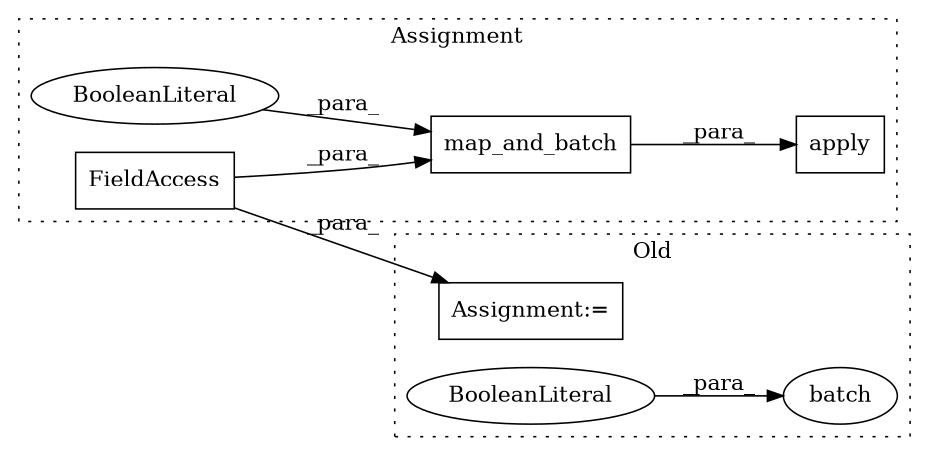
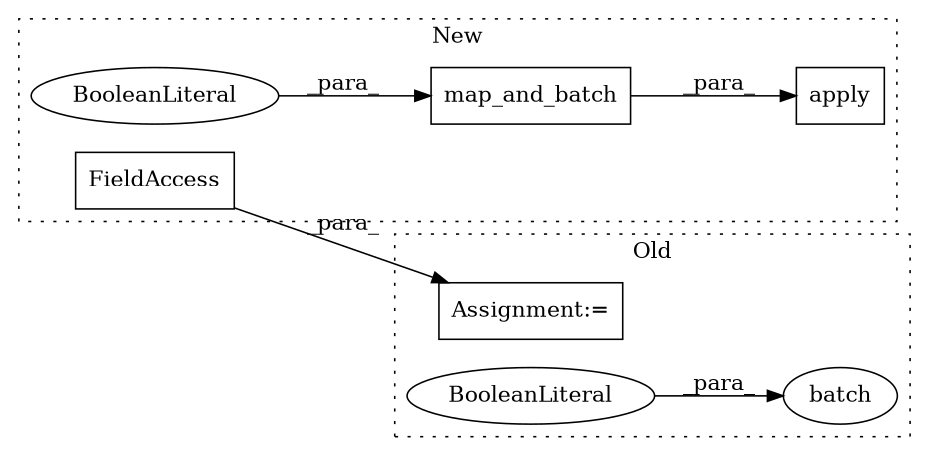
cluster "Assignment": label "Assignment" -> "New"
edge "FieldAccess" -> "map_and_batch": removed, label "_para_"
